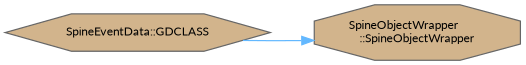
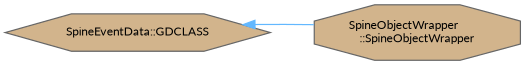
edge "SpineEventData::GDCLASS" -> "SpineObjectWrapper ::SpineObjectWrapper": reversed
